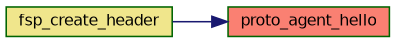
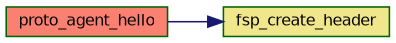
edge "fsp_create_header" -> "proto_agent_hello": reversed
